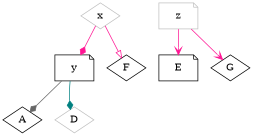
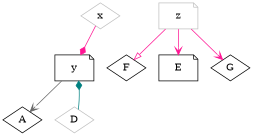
edge "x" -> "F": now "z" -> "F"
edge "y" -> "D": reversed
edge "y" -> "A": arrowhead diamond -> vee
